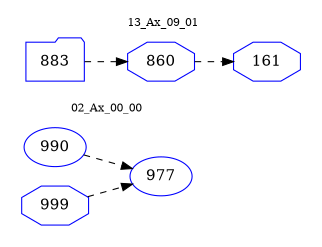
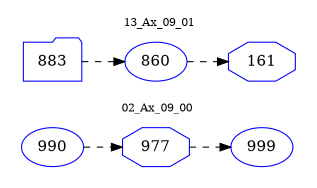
node "860": shape octagon -> ellipse
cluster "02_Ax_00_00": label "02_Ax_00_00" -> "02_Ax_09_00"
node "977": shape ellipse -> octagon
edge "999" -> "977": reversed
node "999": shape octagon -> ellipse
